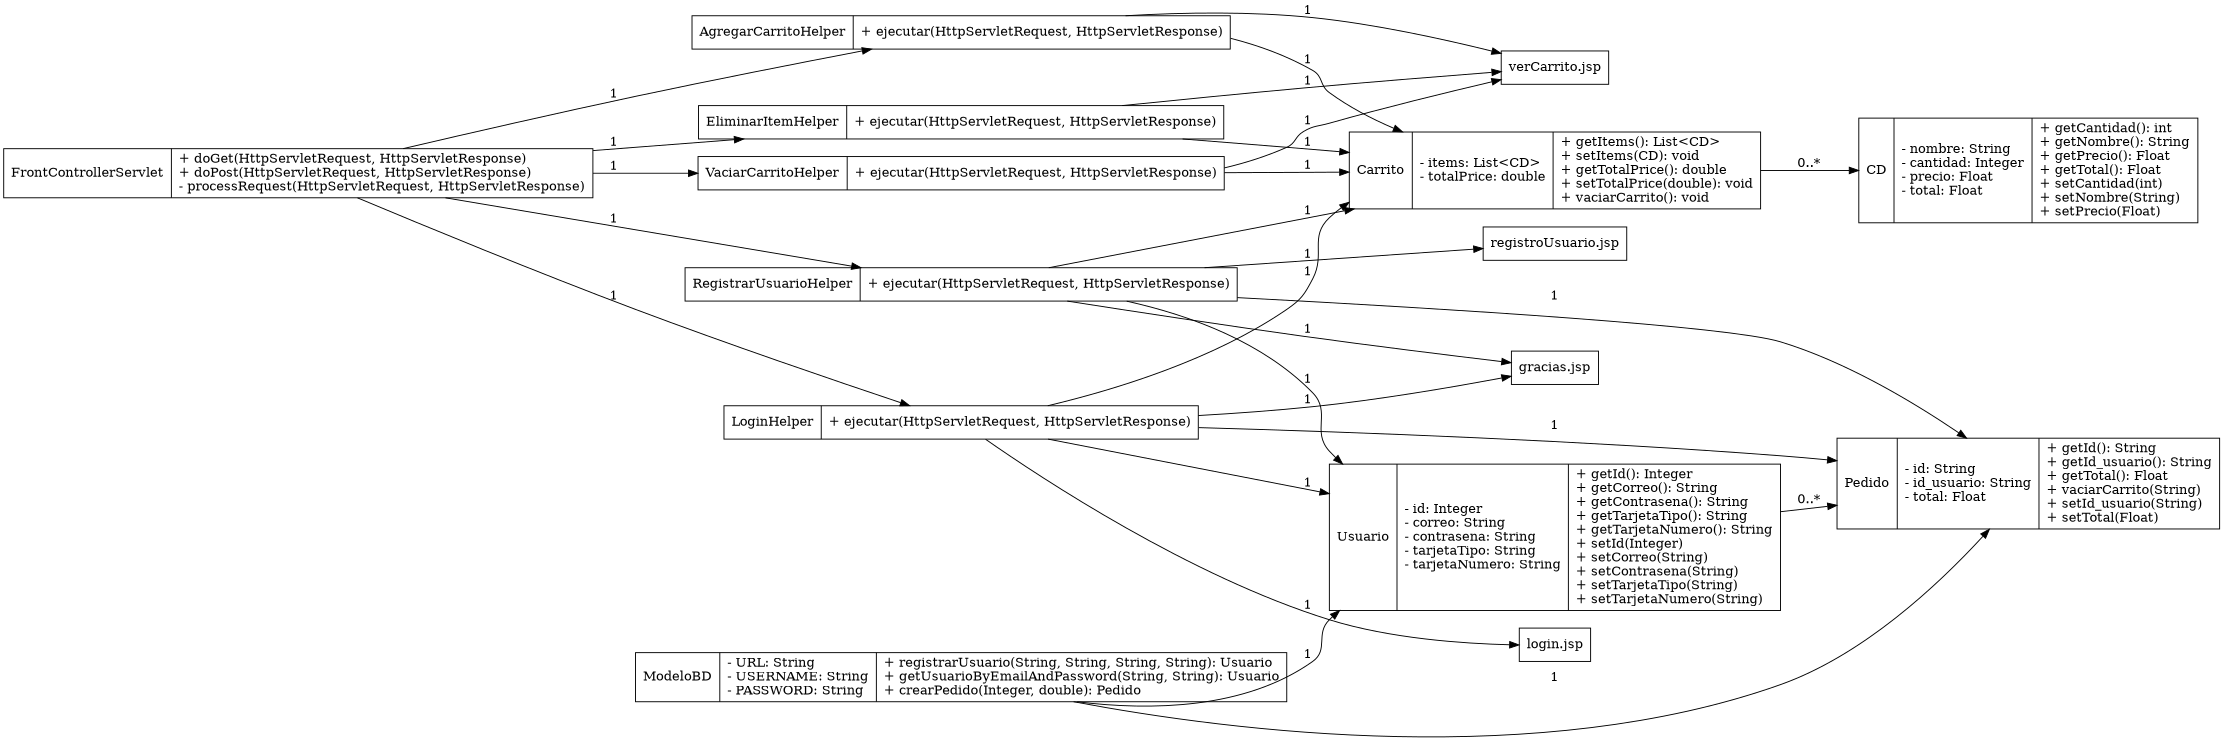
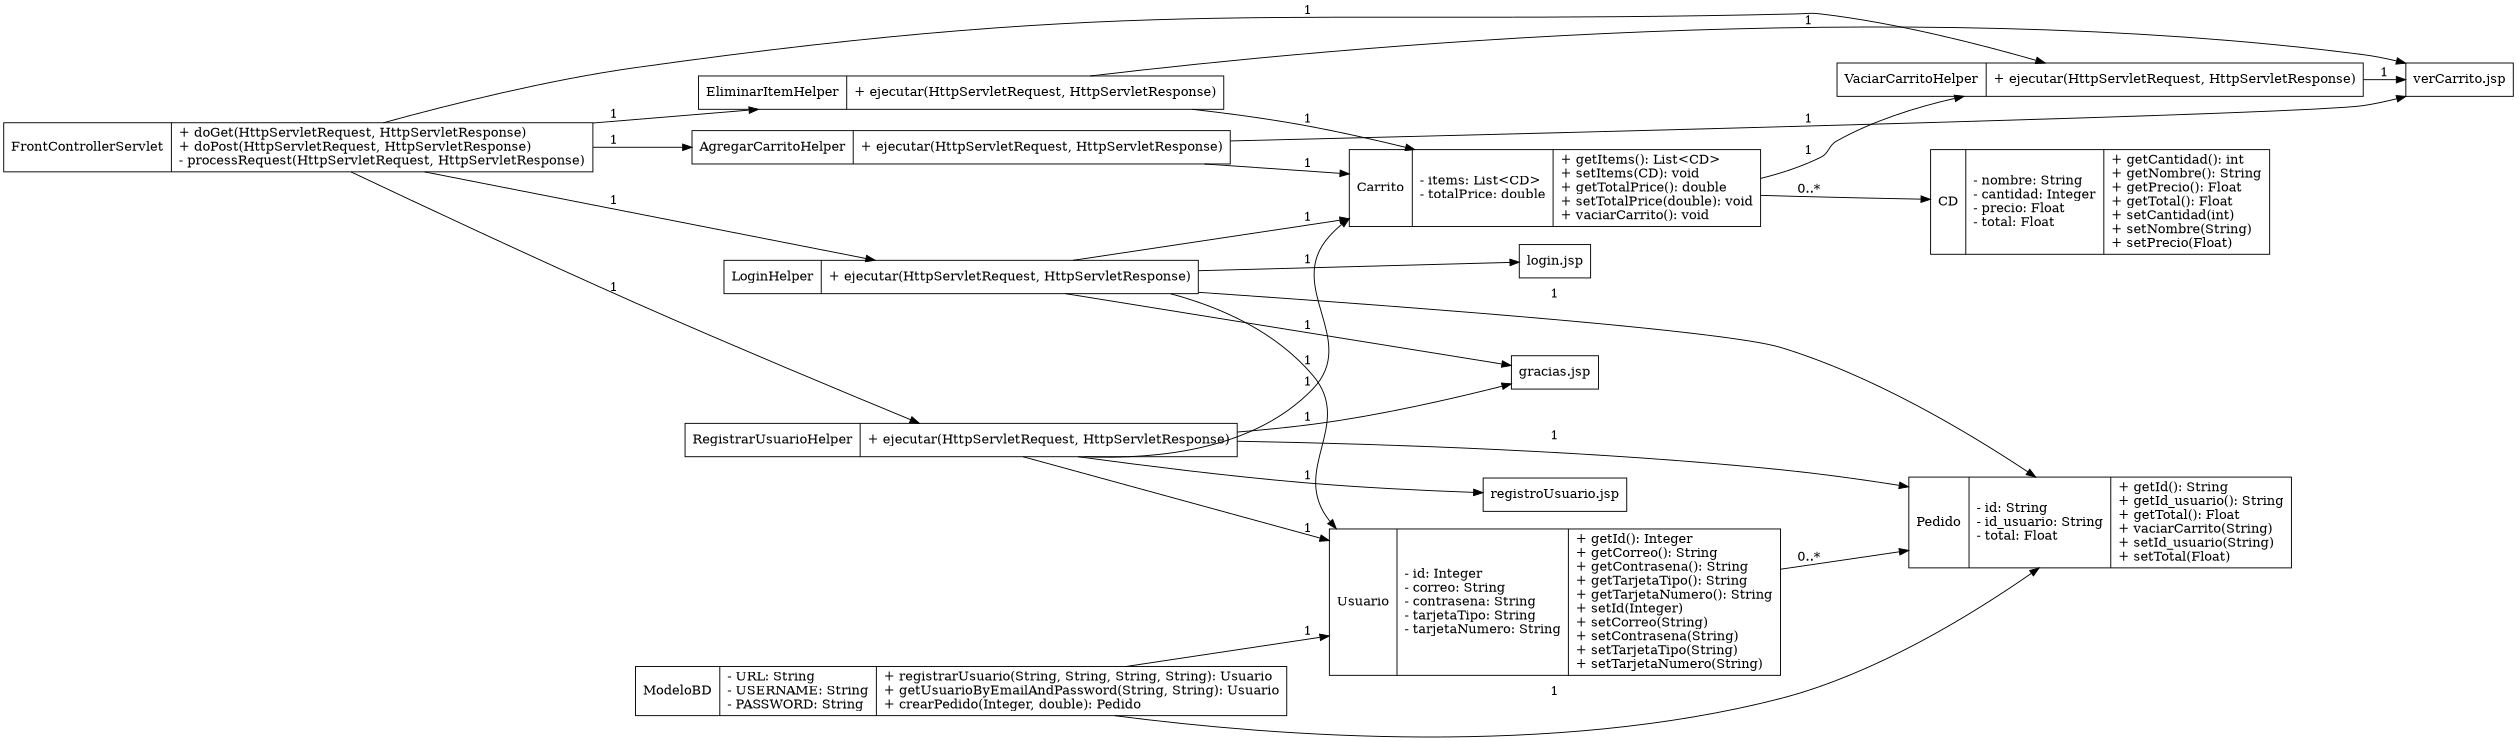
edge "VaciarCarritoHelper" -> "Carrito": reversed
